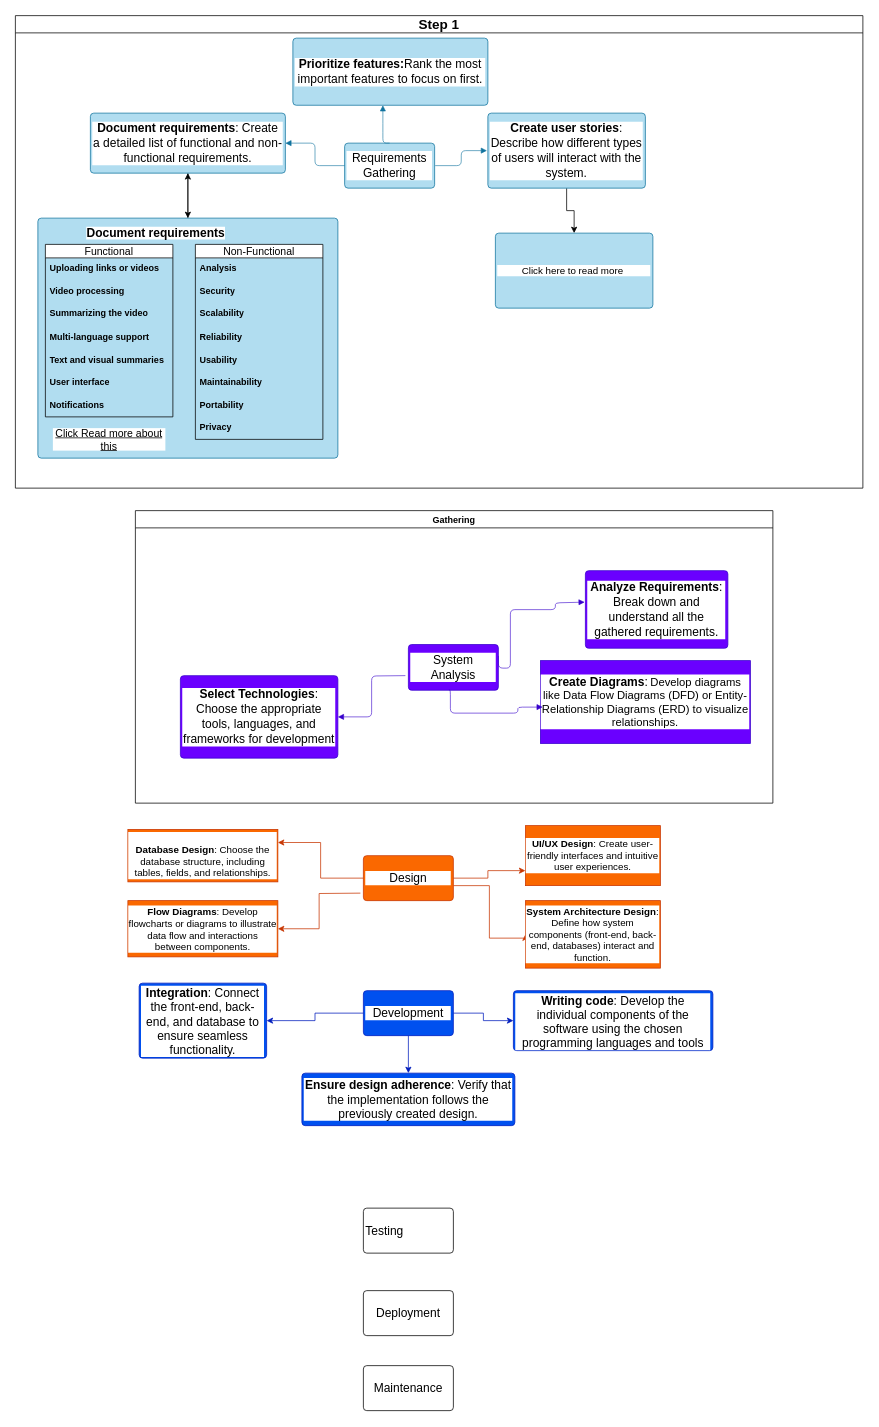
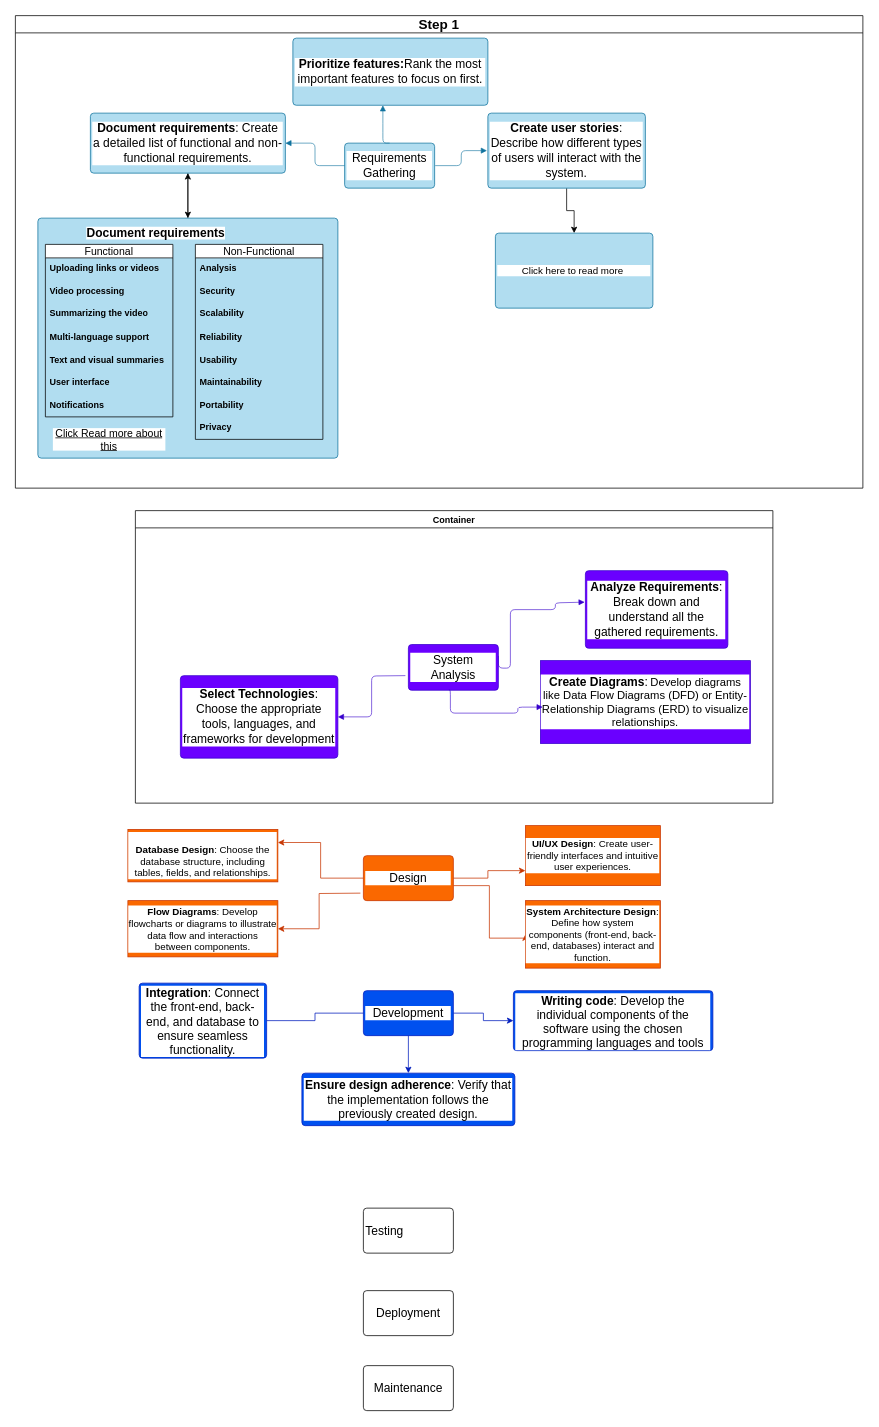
node "Gathering": label "Gathering" -> "Container"
edge "Development" -> "Integration: Connect the front-end, back-end, and database to ensure seamless functionality.": arrowhead classic -> none
